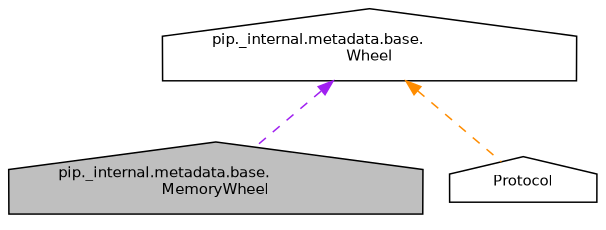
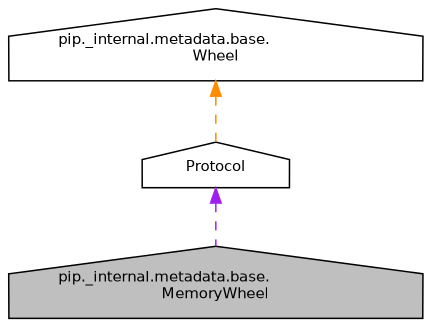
edge "pip._internal.metadata.base. MemoryWheel" -> "pip._internal.metadata.base. Wheel": now "pip._internal.metadata.base. MemoryWheel" -> "Protocol"
